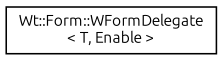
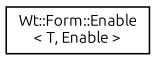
node "Wt::Form::WFormDelegate < T, Enable >": label "Wt::Form::WFormDelegate < T, Enable >" -> "Wt::Form::Enable < T, Enable >"
